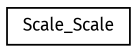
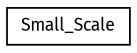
node "Scale_Scale": label "Scale_Scale" -> "Small_Scale"
